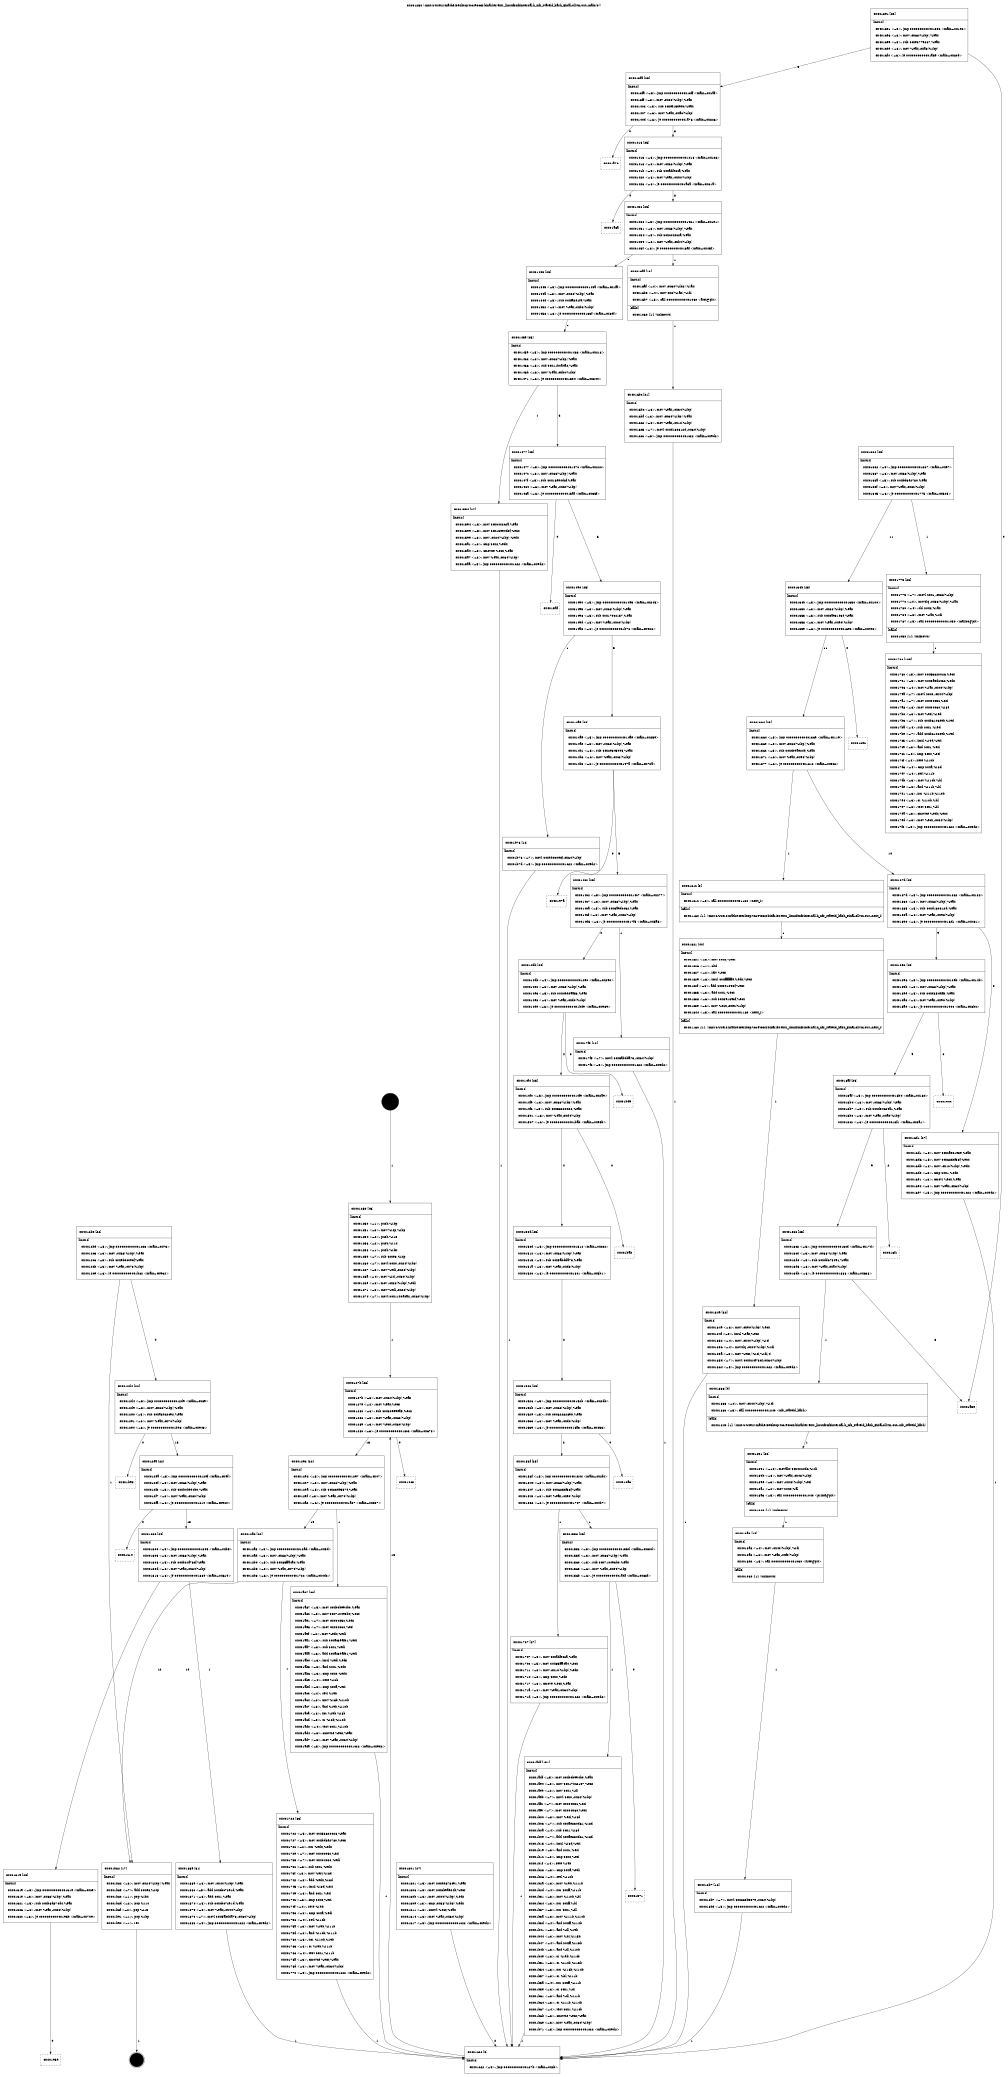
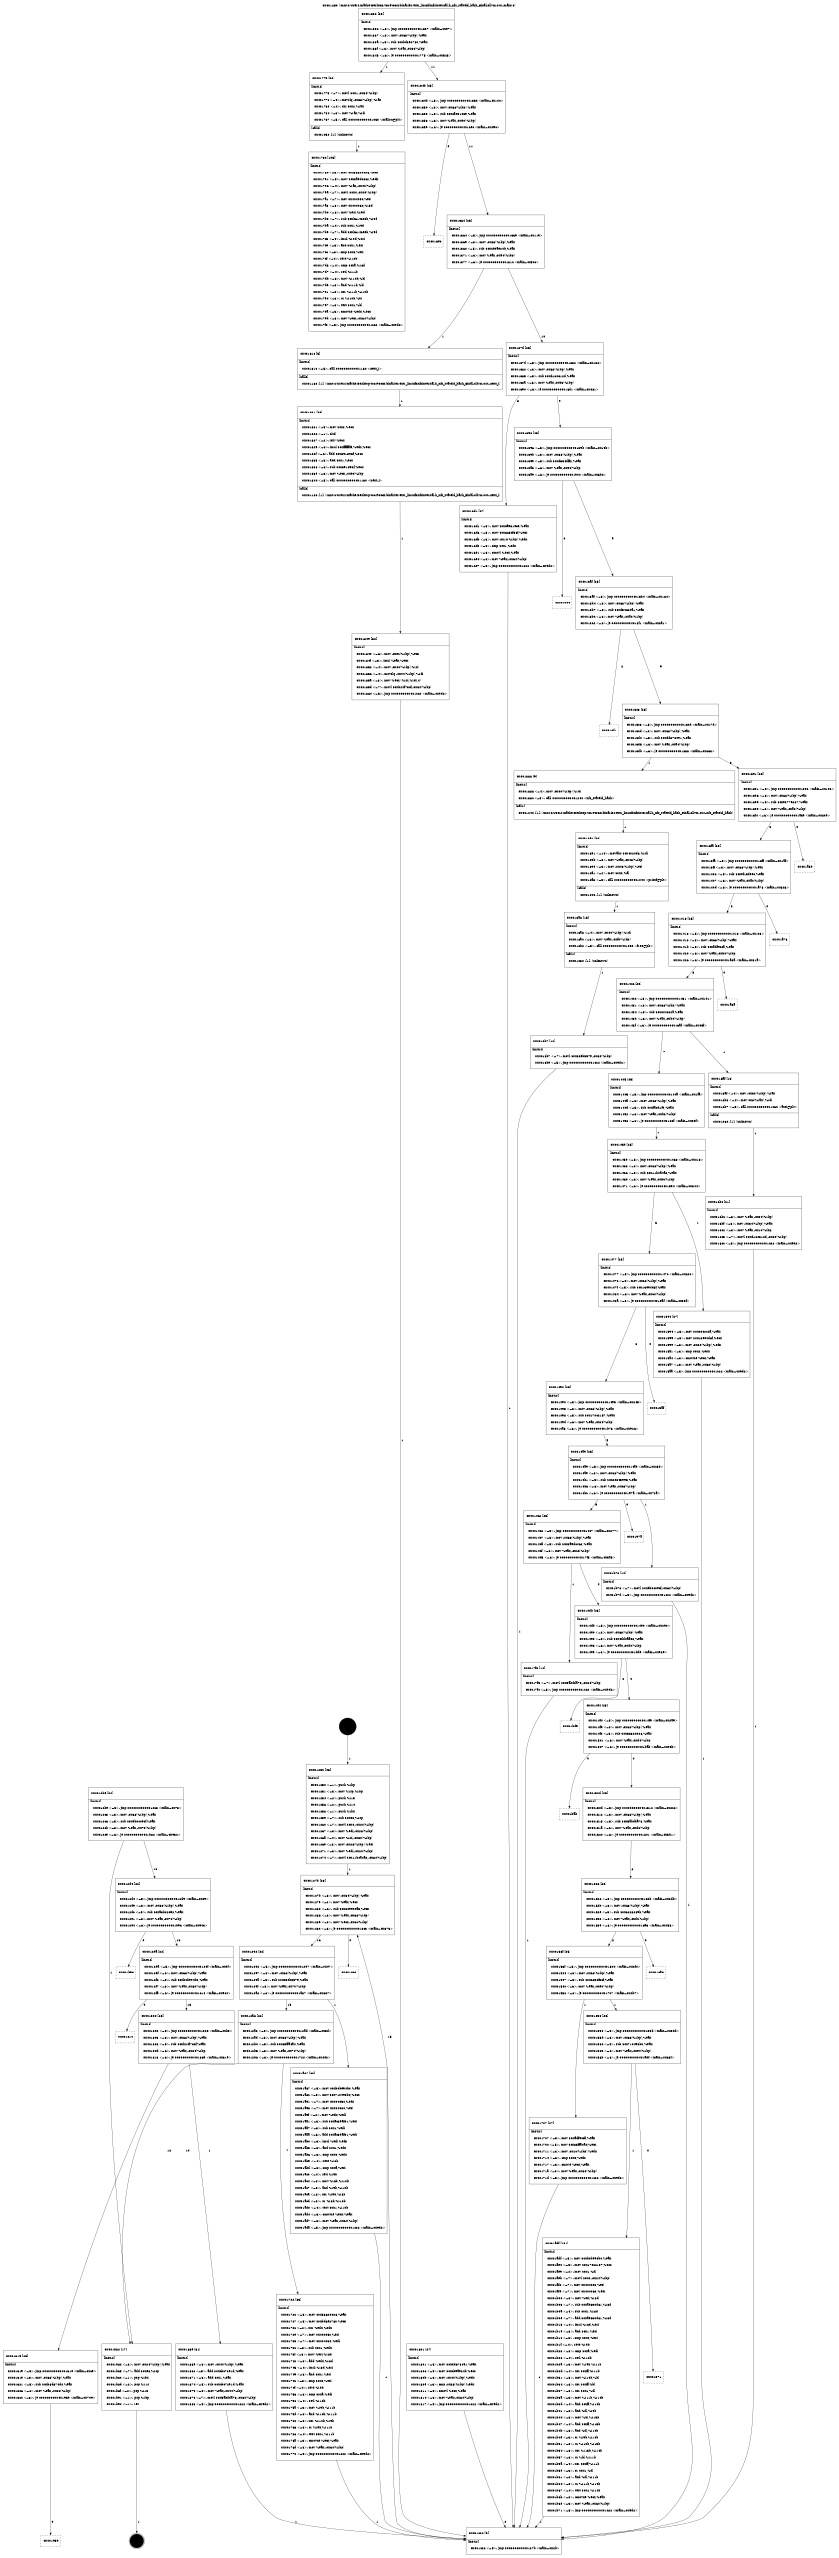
edge "0x401490 [25]" -> "0x401b76 [12]": now "0x4014a9 [25]" -> "0x401b76 [12]"
edge "0x4012be [22]" -> "0x4012d4 [22]": label " 4" -> " 13"
edge "0x4013c8 [25]" -> "0x401a5e": now "0x4013c8 [25]" -> "0x4013e1 [25]"
